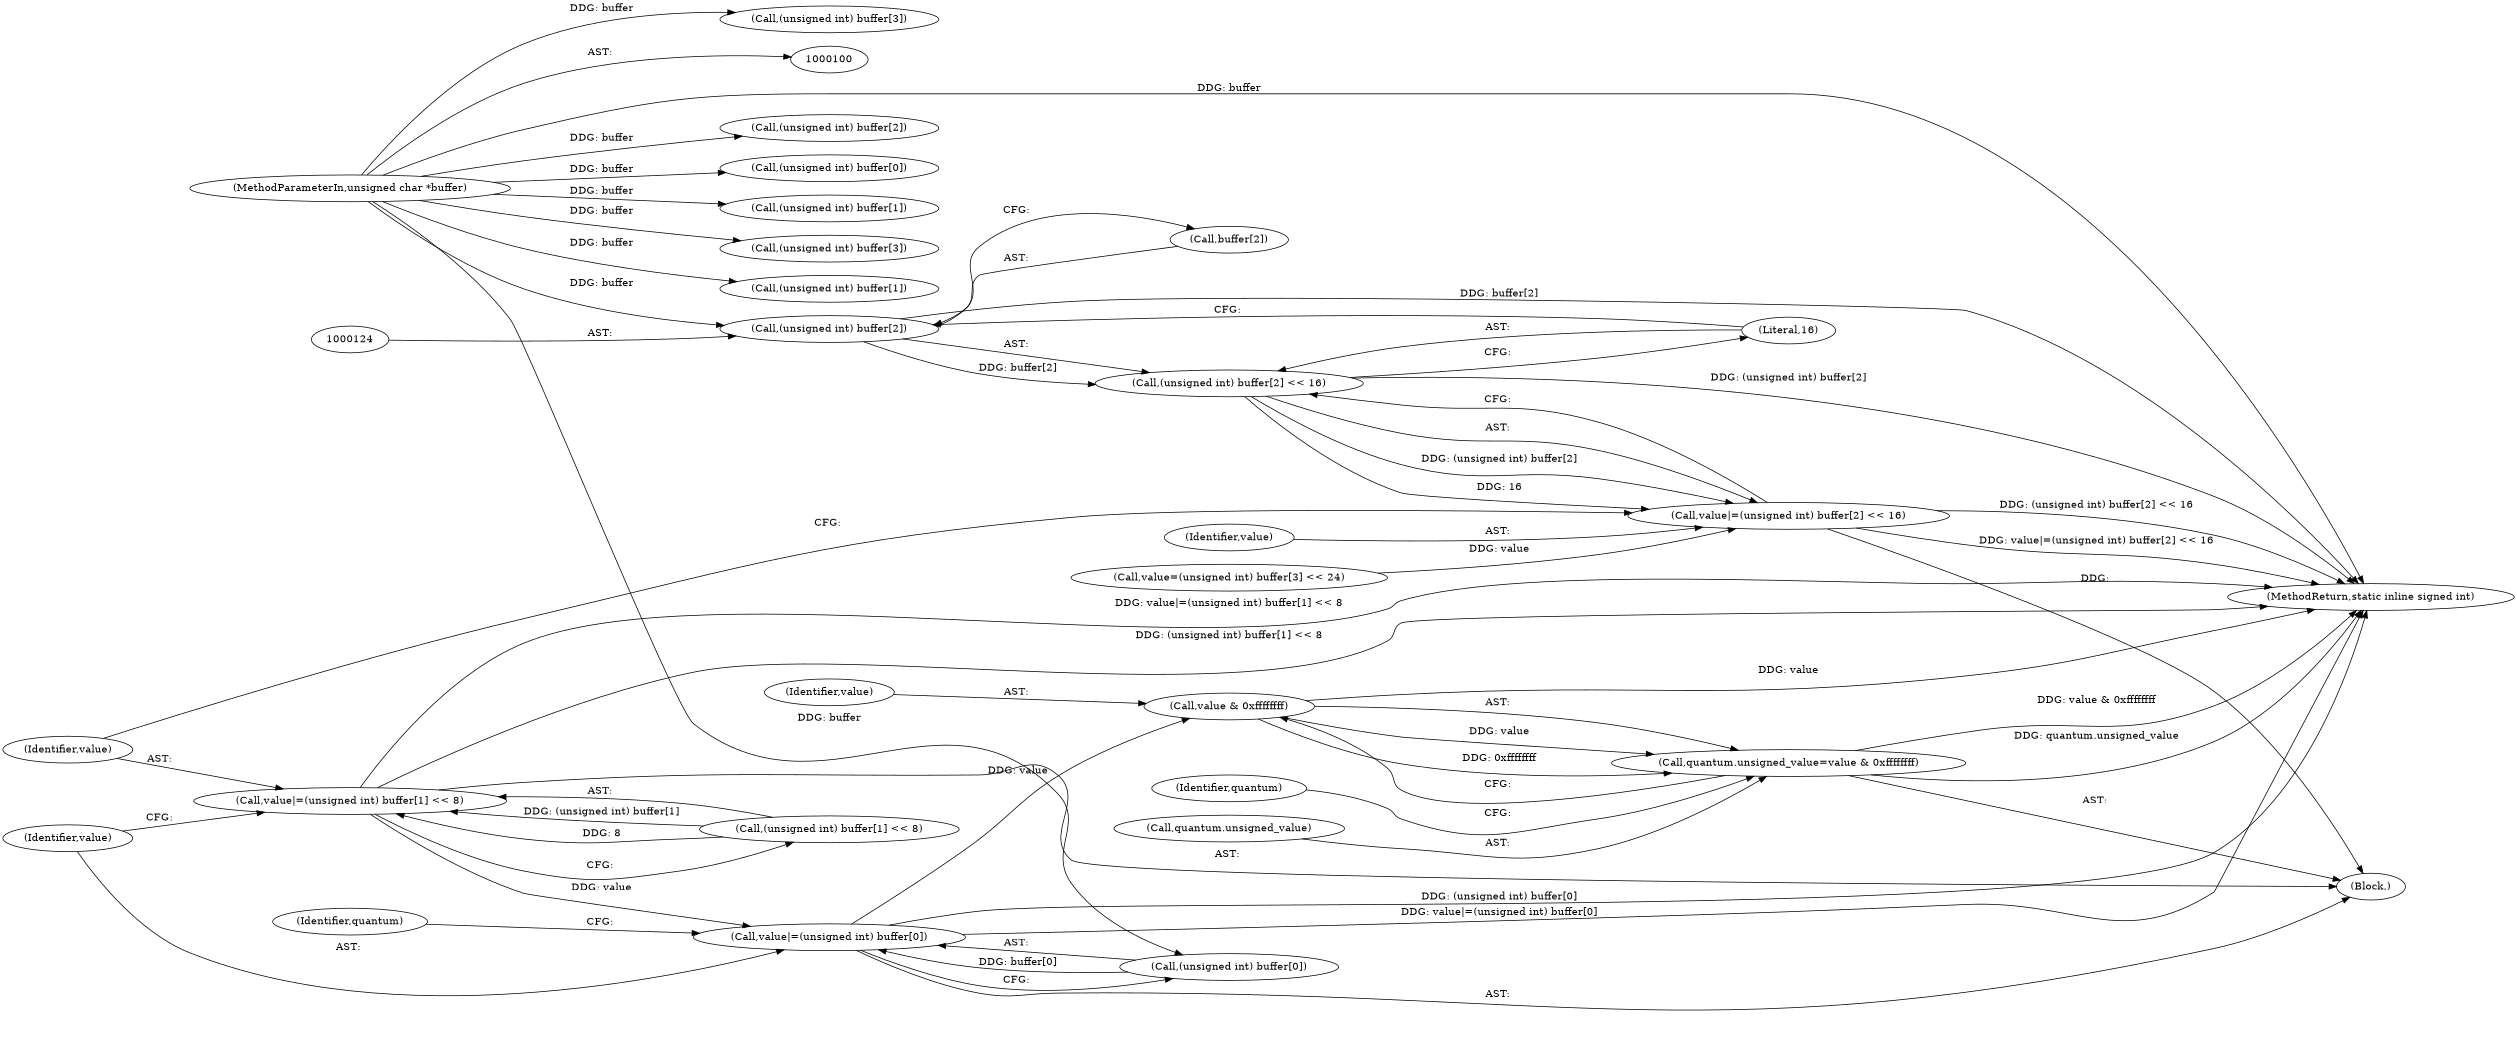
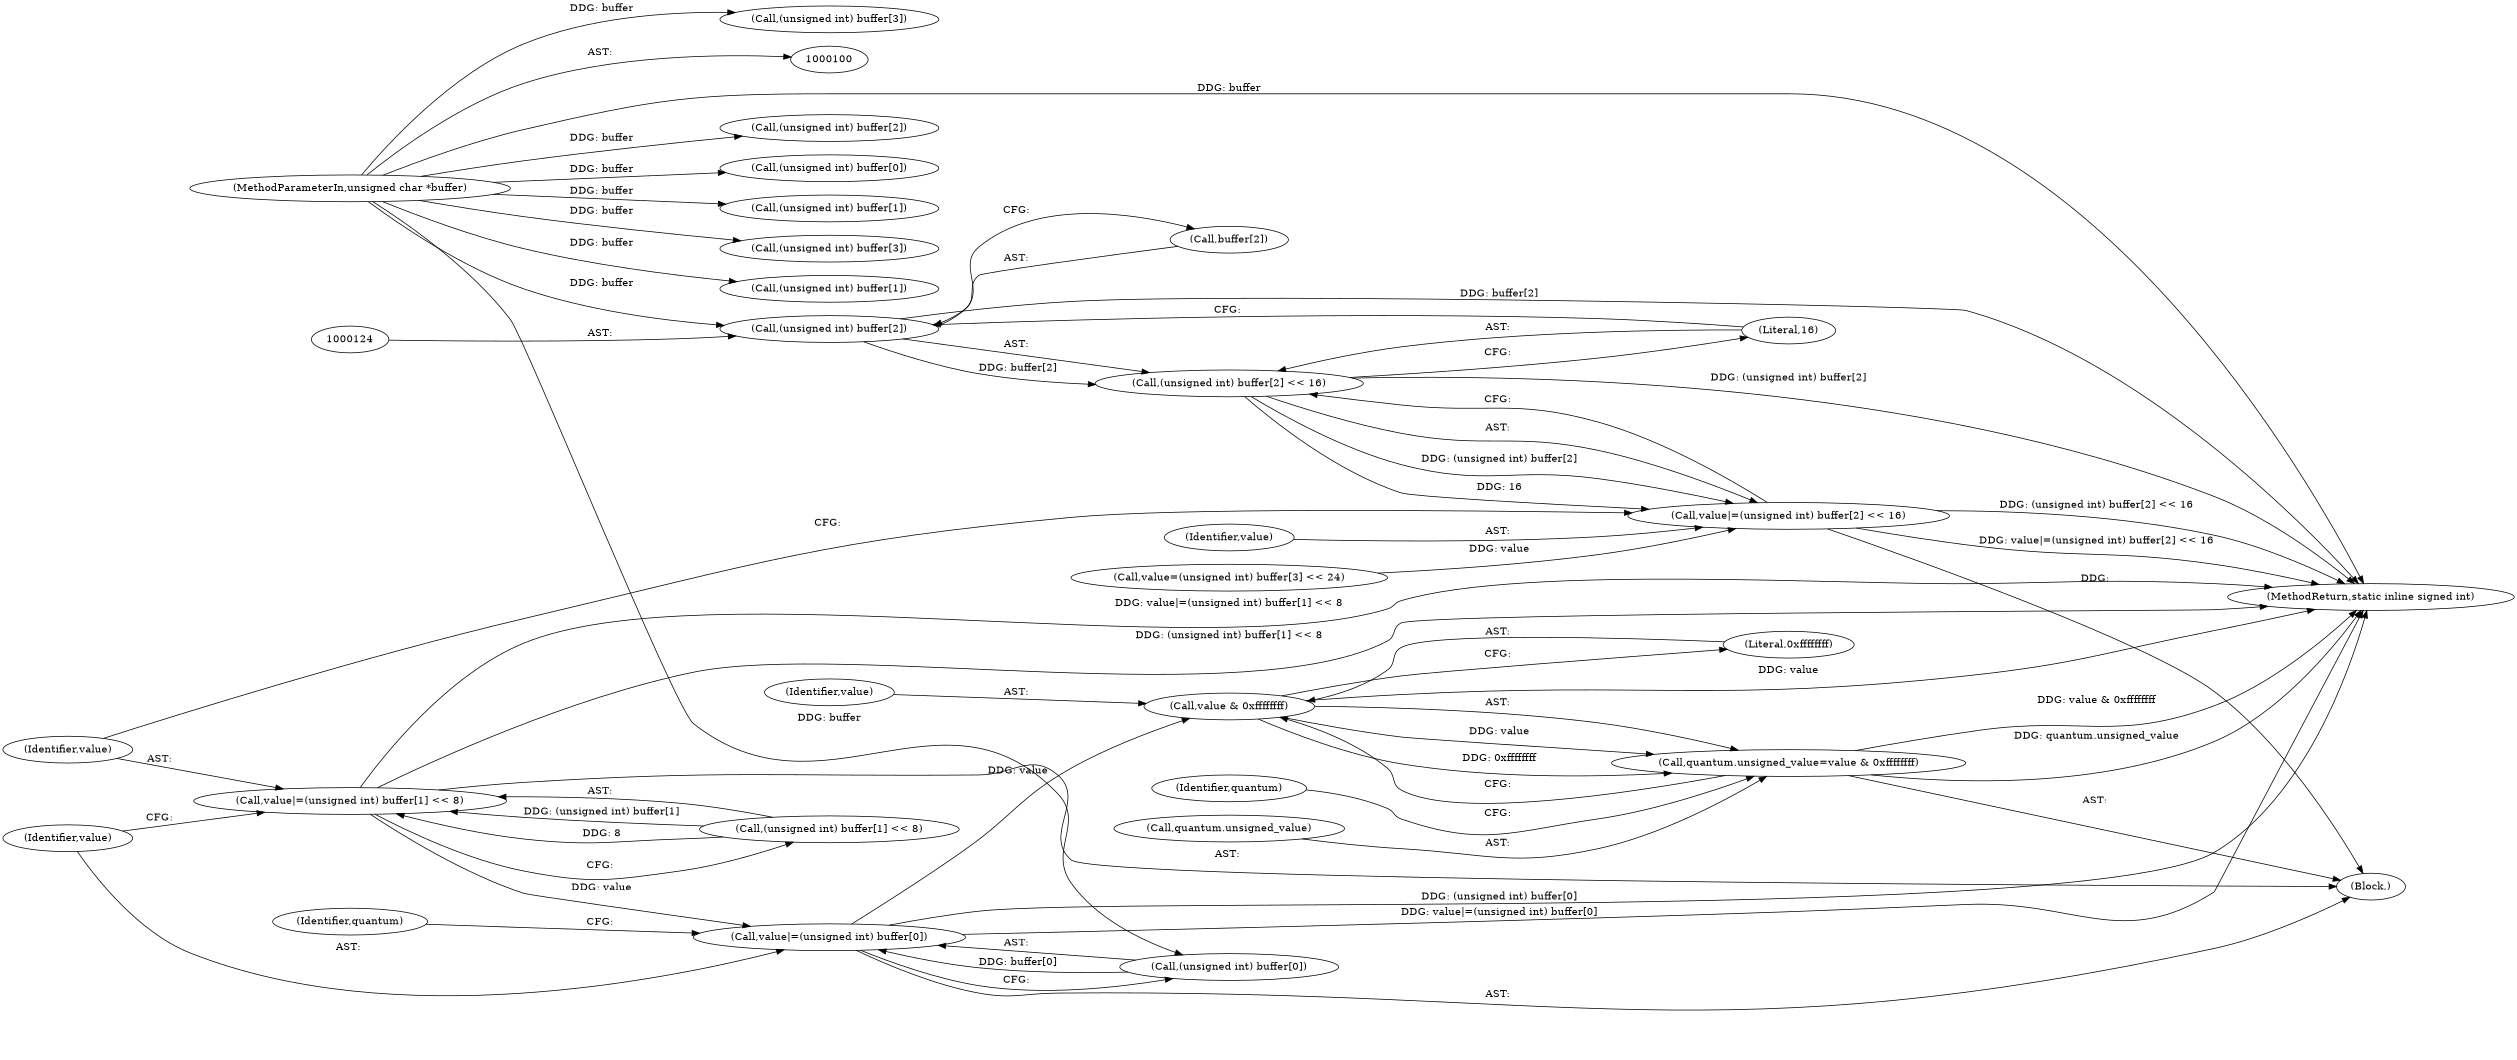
node "(Literal,0xffffffff)": added
